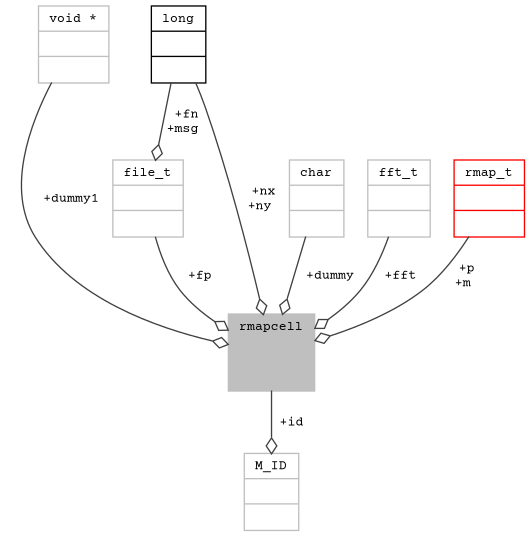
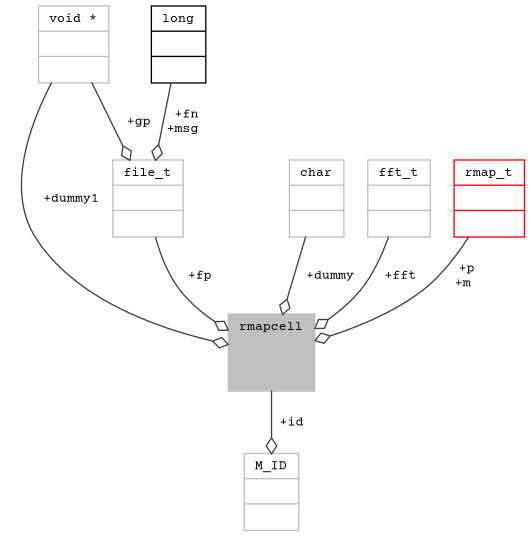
edge "void *" -> "file_t": added, label "+gp"
edge "long" -> "rmapcell": removed, label "+nx +ny"
